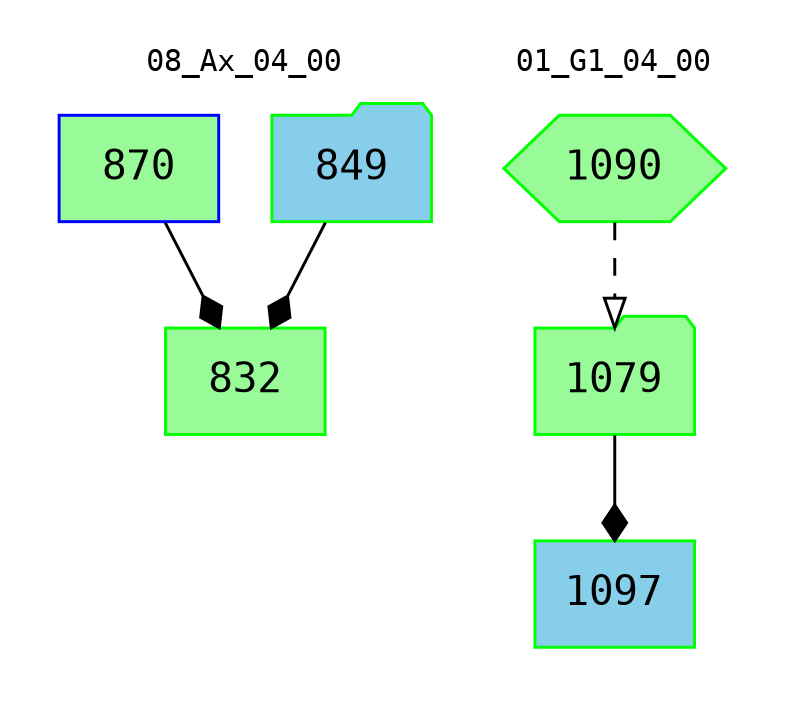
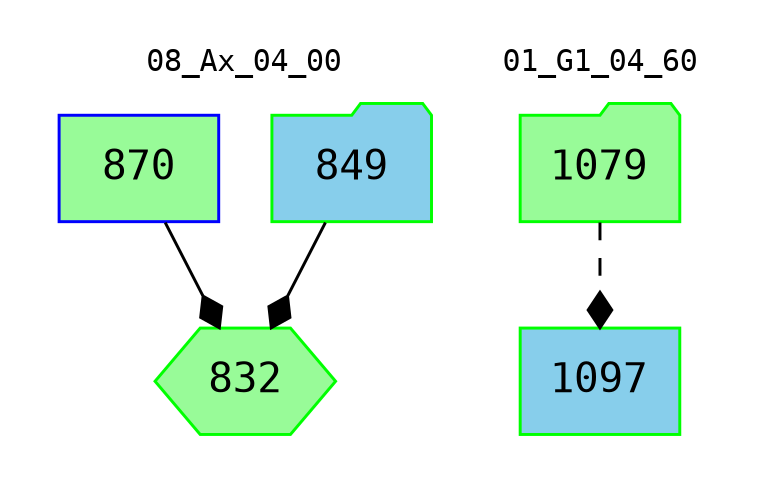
cluster "01_G1_04_00": label "01_G1_04_00" -> "01_G1_04_60"
node "1090": removed
node "832": shape box -> hexagon
edge "1079" -> "1097": style solid -> dashed
